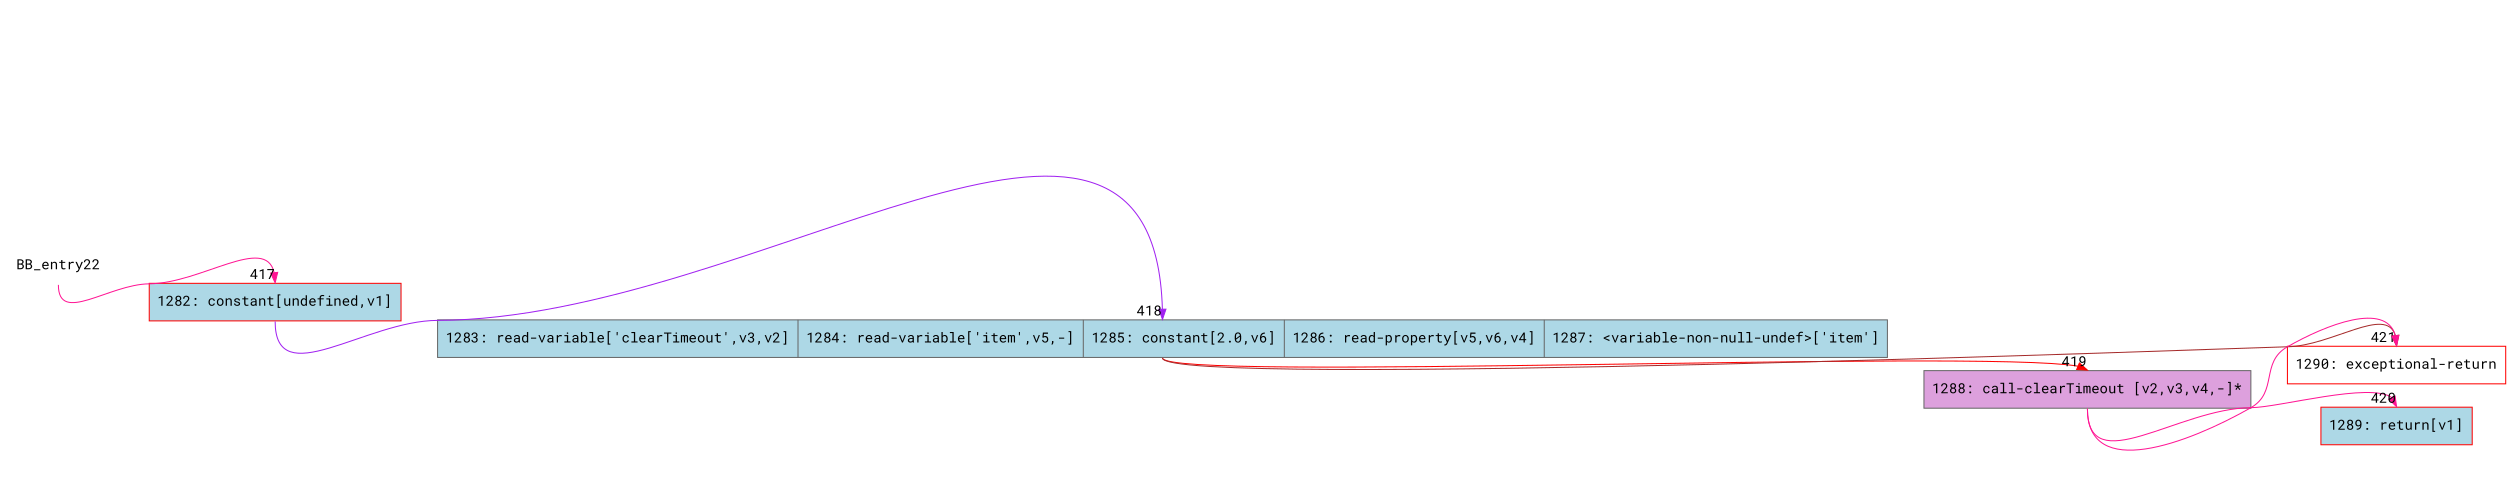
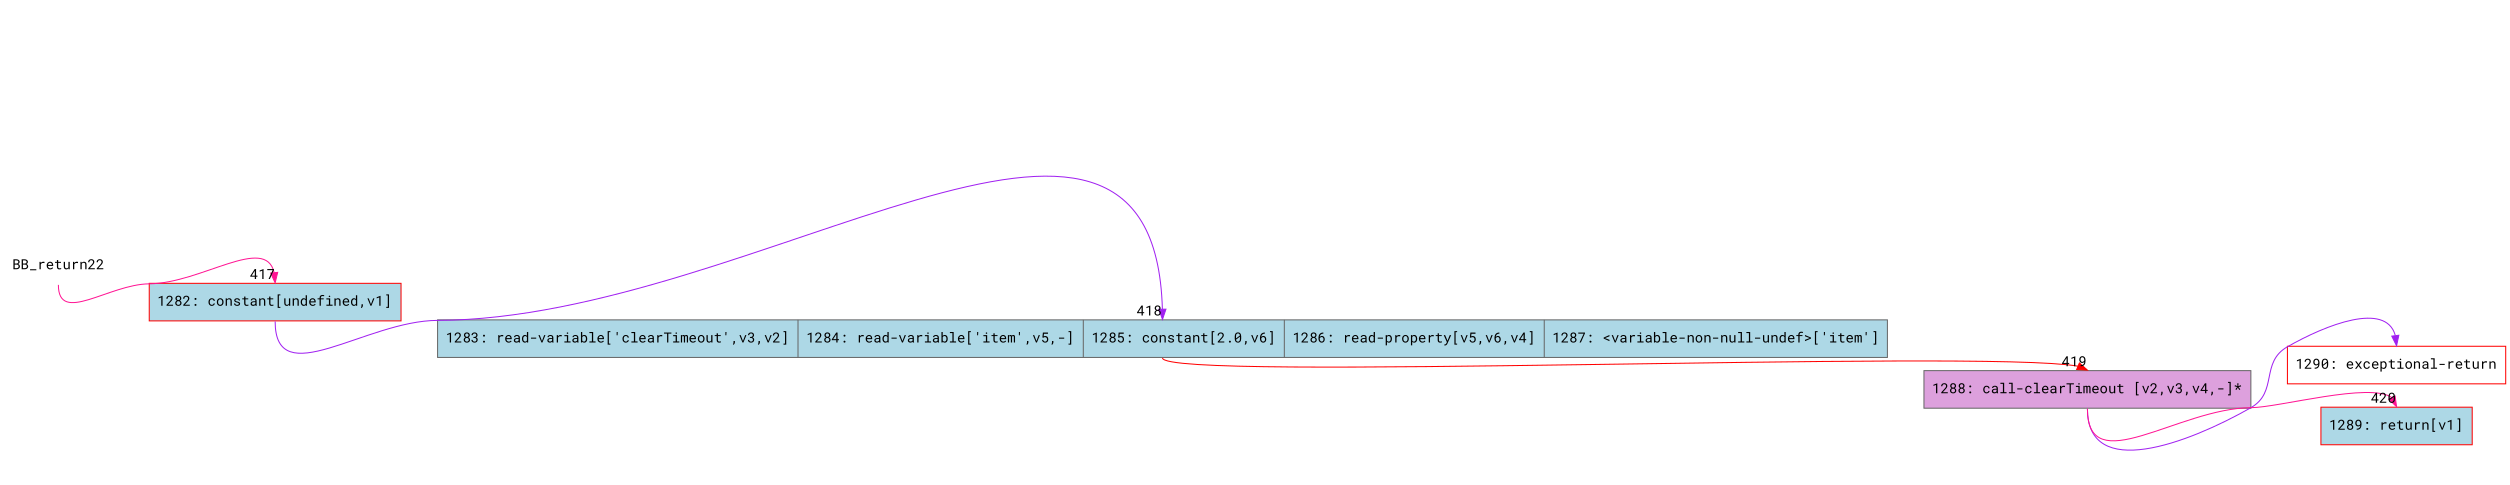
node "BB_entry22": label "BB_entry22" -> "BB_return22"
edge "1283: read-variable['clearTimeout',v3,v2]" -> "1290: exceptional-return": removed
edge "1288: call-clearTimeout [v2,v3,v4,-]*" -> "1290: exceptional-return": color deeppink -> purple
